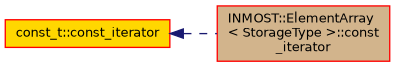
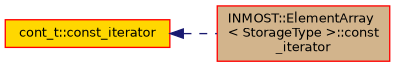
node "const_t::const_iterator": label "const_t::const_iterator" -> "cont_t::const_iterator"
